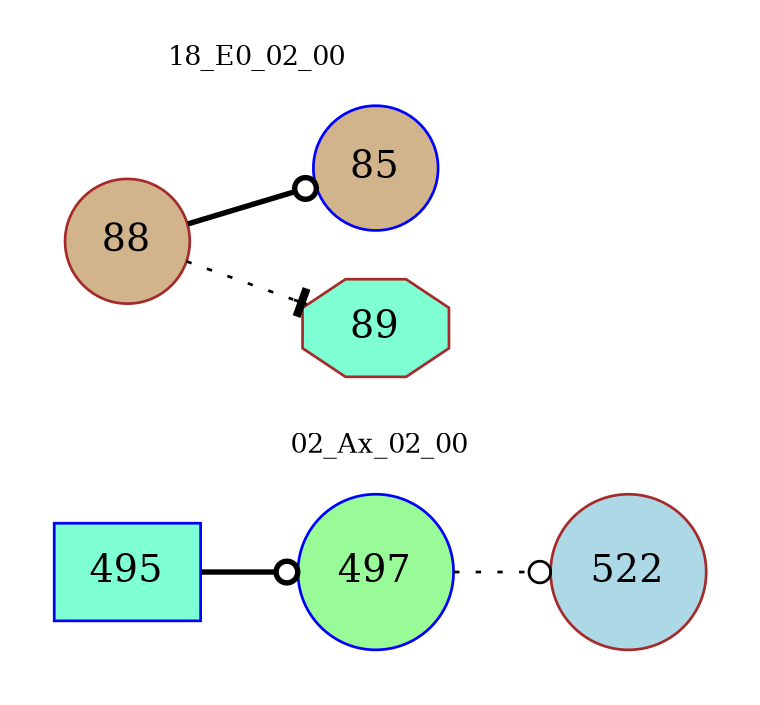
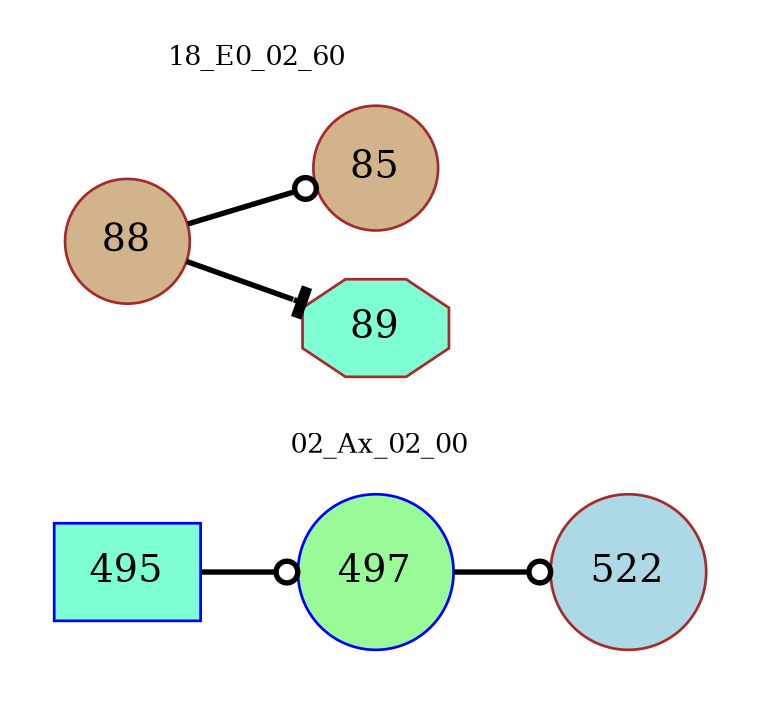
cluster "18_E0_02_00": label "18_E0_02_00" -> "18_E0_02_60"
node "85": color blue -> brown
edge "88" -> "89": style dotted -> bold
edge "497" -> "522": style dotted -> bold
